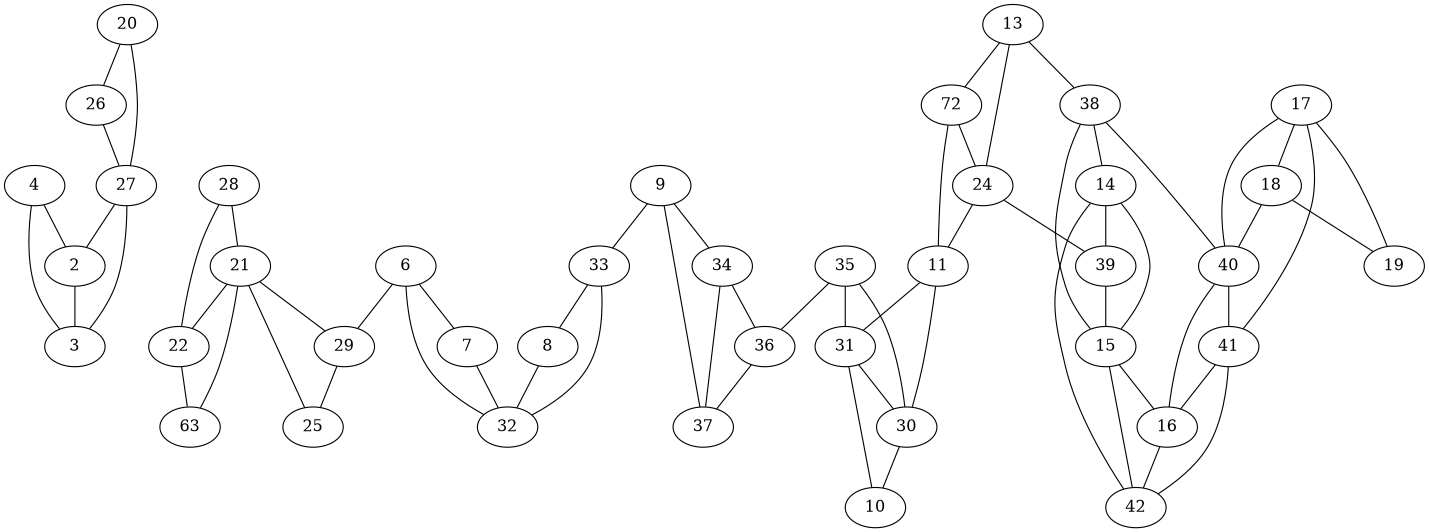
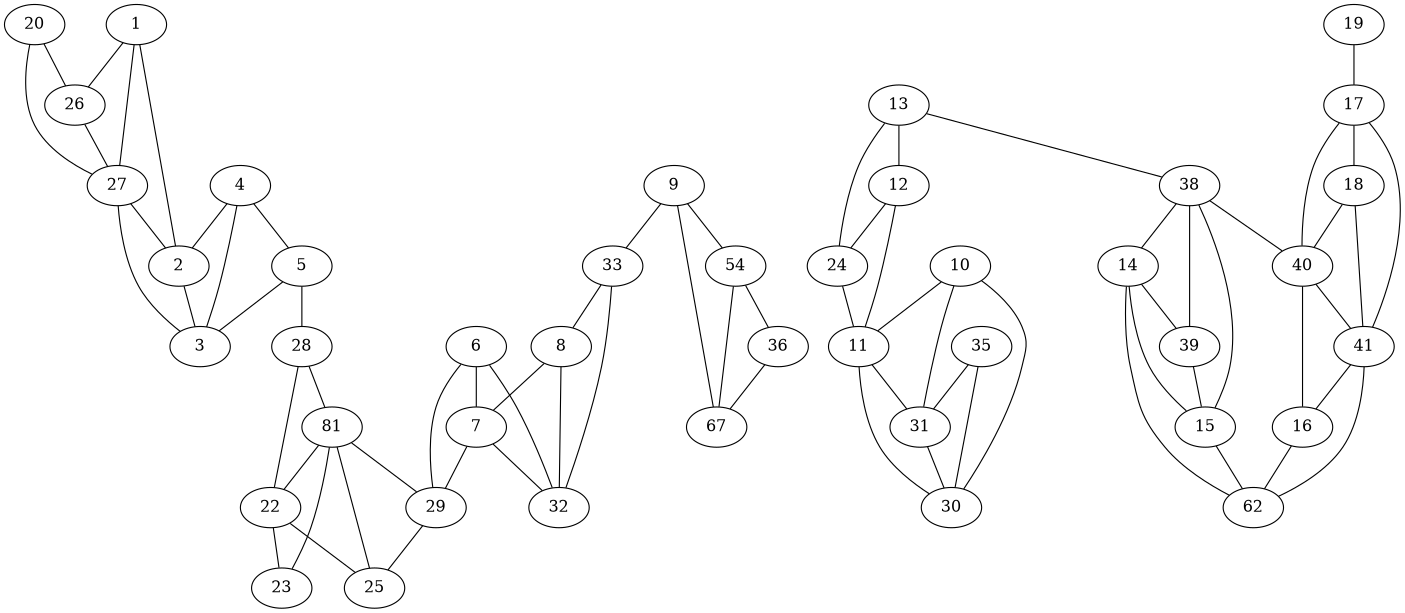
node "1": added
node "72": label "72" -> "12"
edge "24" -- "39": now "38" -- "39"
edge "18" -- "19": now "18" -- "41"
node "21": label "21" -> "81"
node "5": added
node "34": label "34" -> "54"
edge "35" -- "36": removed
edge "10" -- "11": added
edge "8" -- "7": added
edge "15" -- "16": removed
node "63": label "63" -> "23"
node "37": label "37" -> "67"
edge "7" -- "29": added
node "42": label "42" -> "62"
edge "22" -- "25": added
